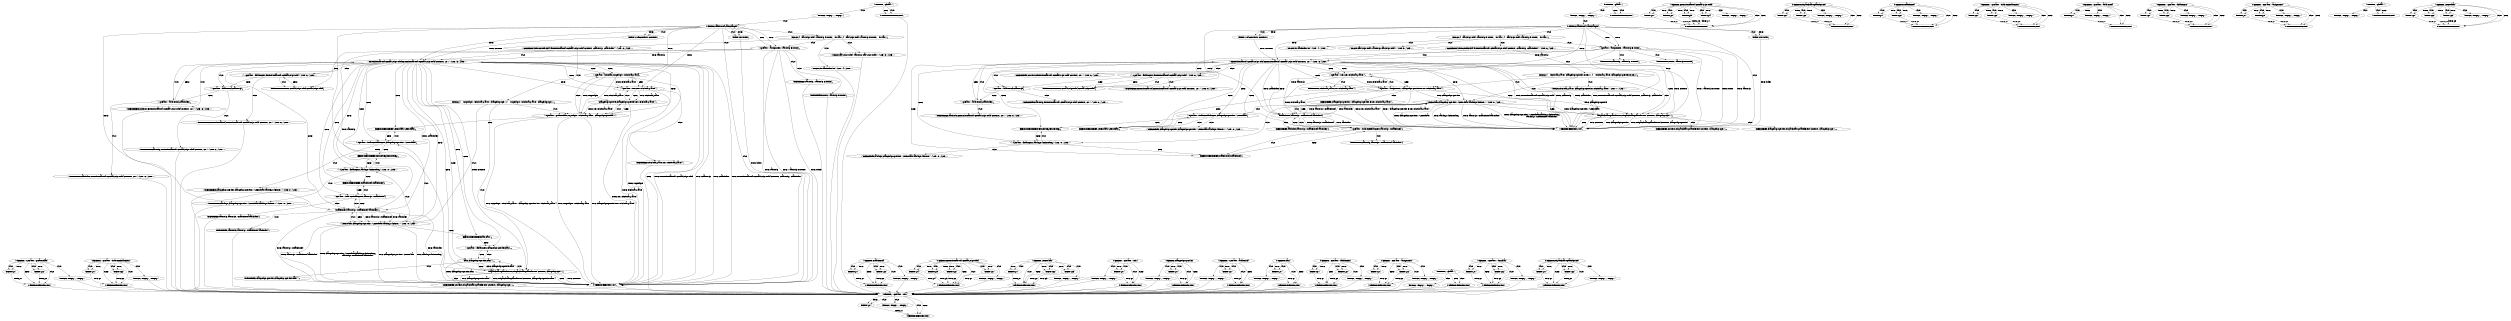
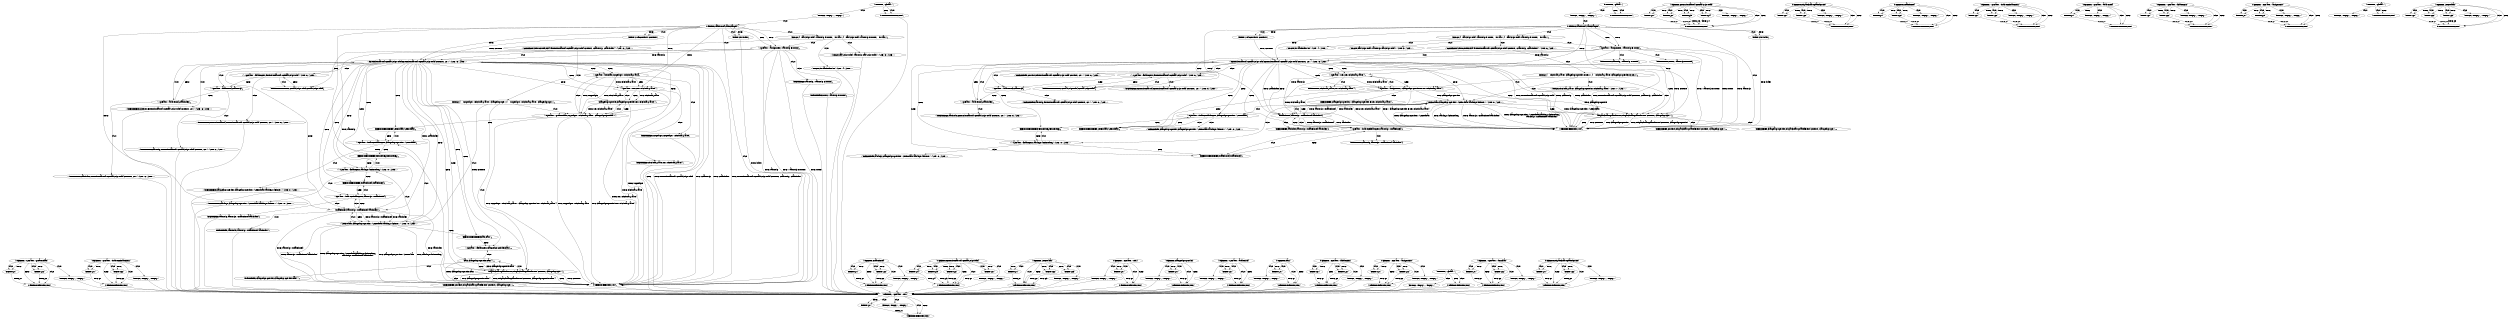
node "(IDENTIFIER,scoped_ptr,scoped_ptr<DictionaryValue)": added
edge "(<operator>.fieldAccess,changed_properties.Pass)" -> "(Pass,changed_properties.Pass())": removed, label "CFG:"
